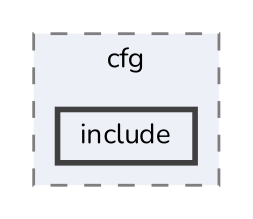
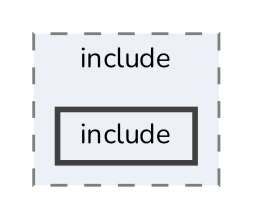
cluster "cfg": label "cfg" -> "include"
